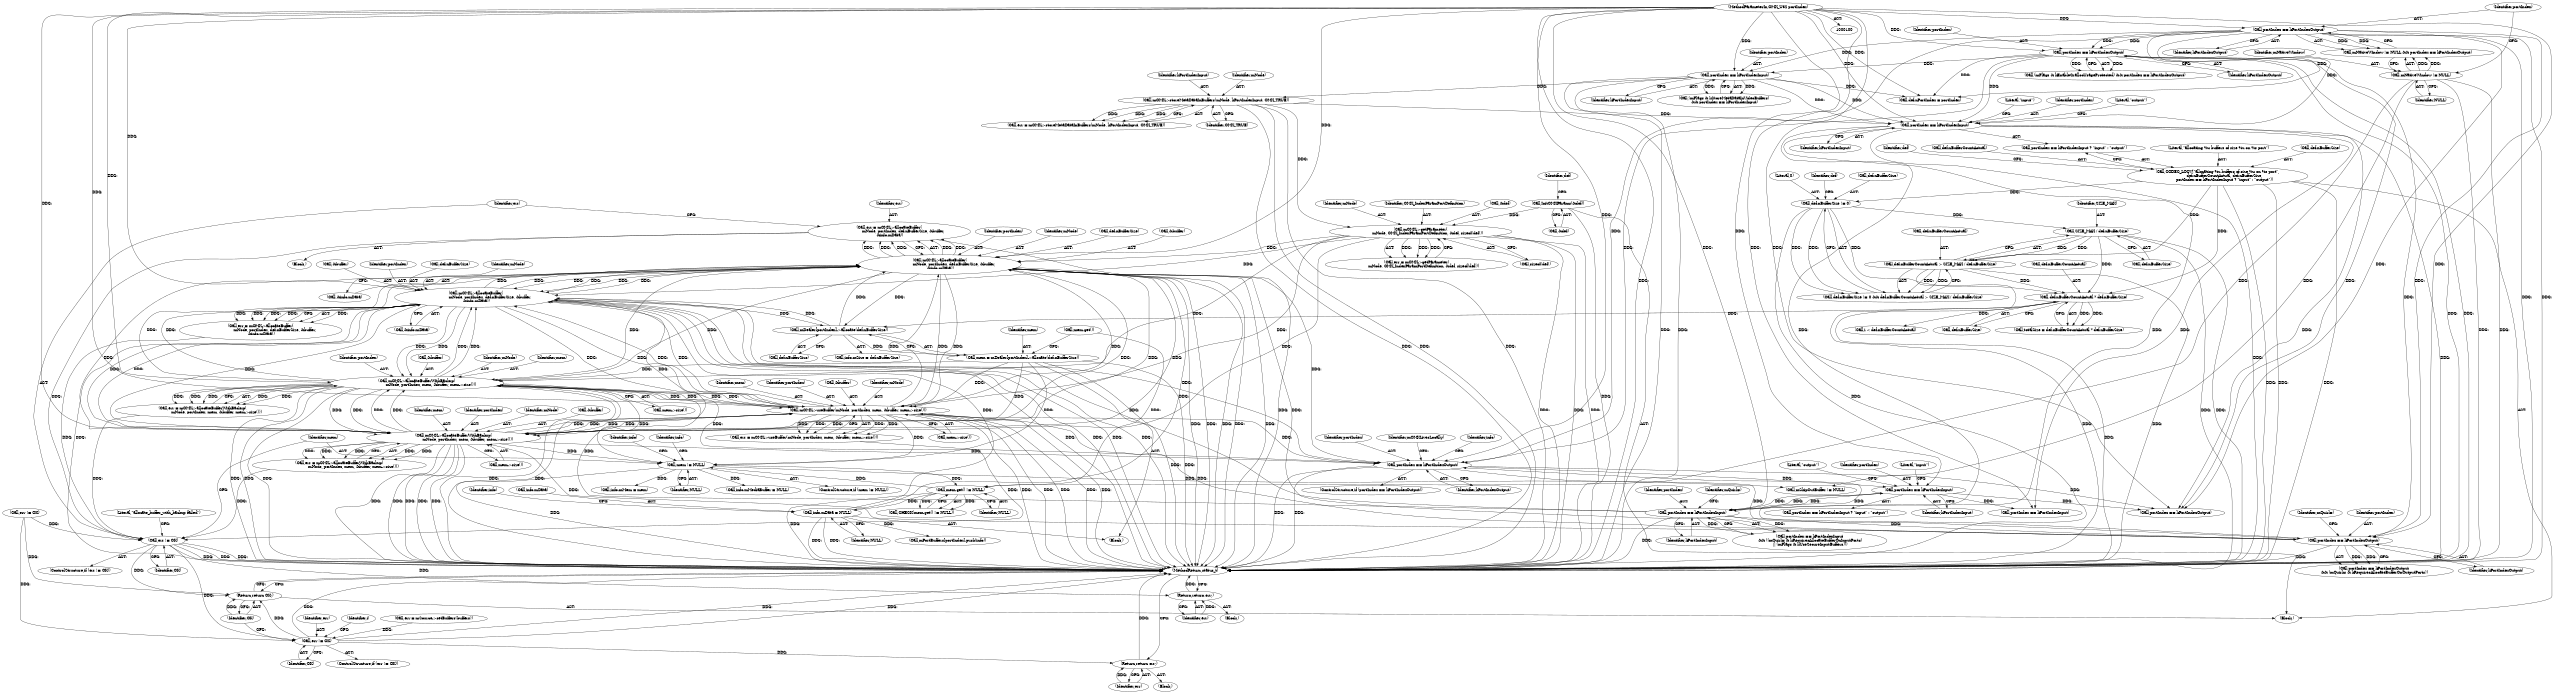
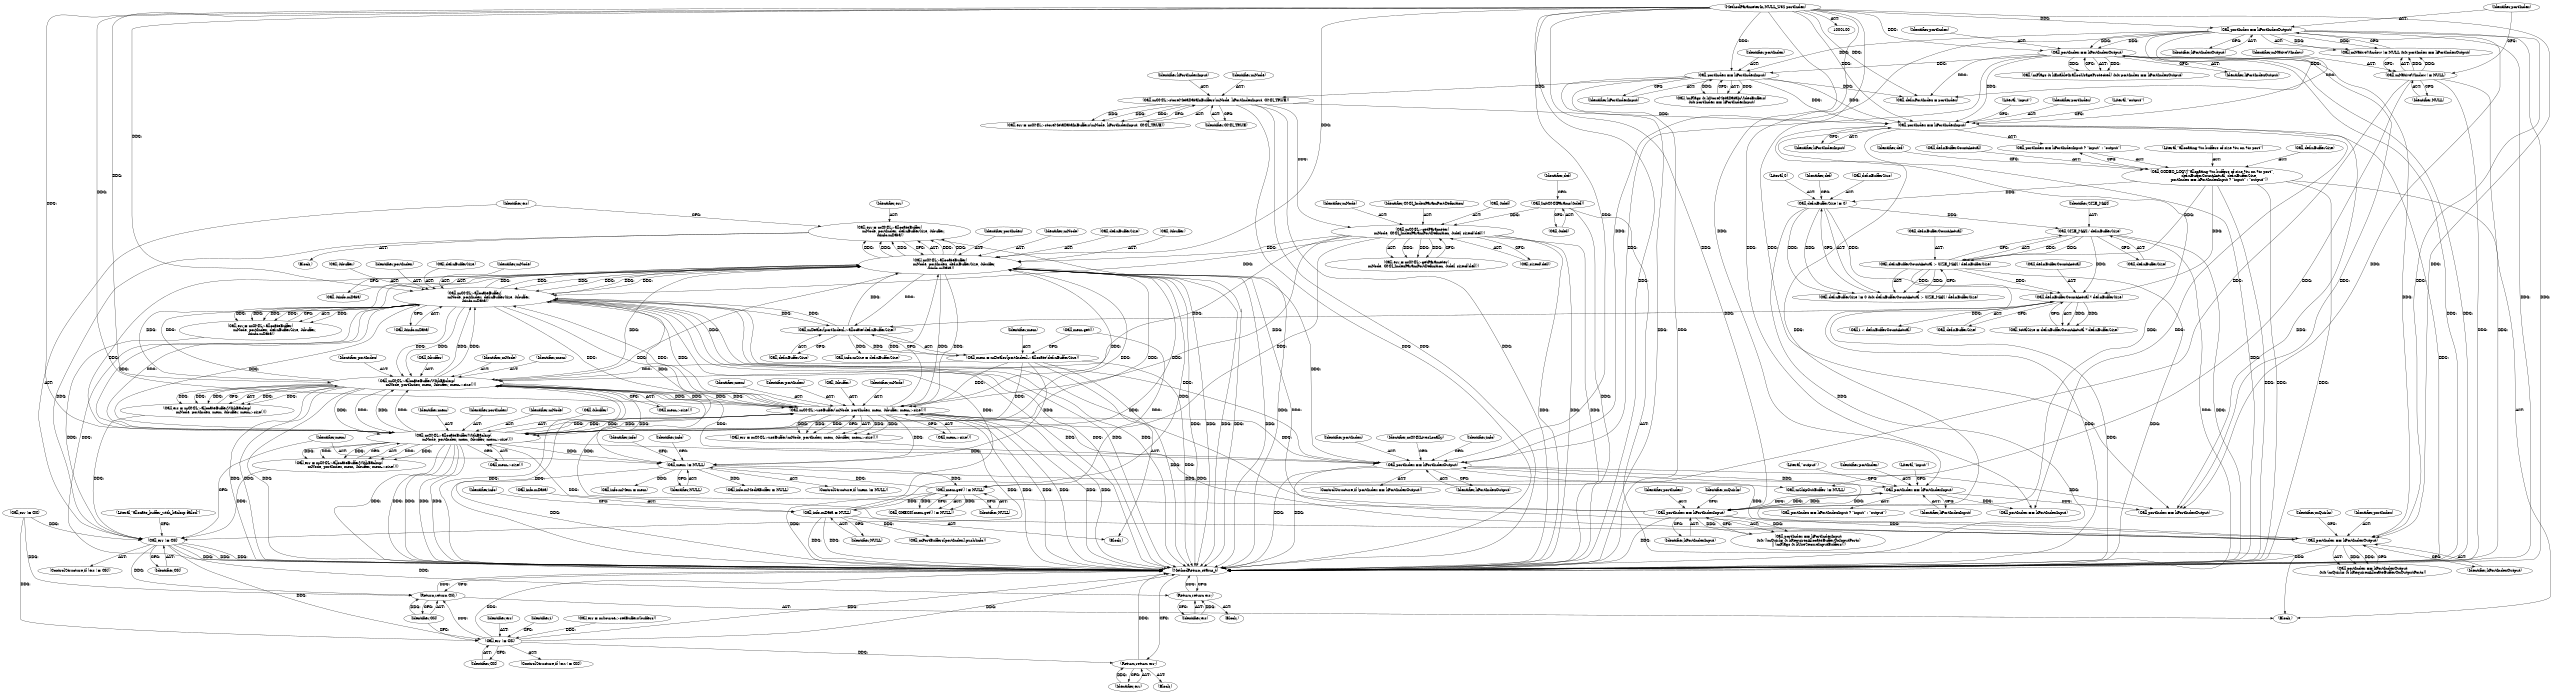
node "(MethodParameterIn,OMX_U32 portIndex)": label "(MethodParameterIn,OMX_U32 portIndex)" -> "(MethodParameterIn,NULL_U32 portIndex)"
edge "(Call,mDealer[portIndex]->allocate(def.nBufferSize))" -> "(Call,info.mSize = def.nBufferSize)": label "AST: " -> "DDG: "
edge "(Return,return OK;)" -> "(MethodReturn,status_t)": label "CFG: " -> "DDG: "
